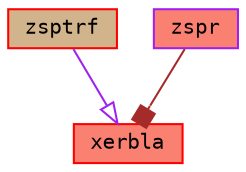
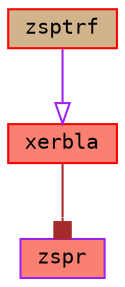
edge "zspr" -> "xerbla": reversed
